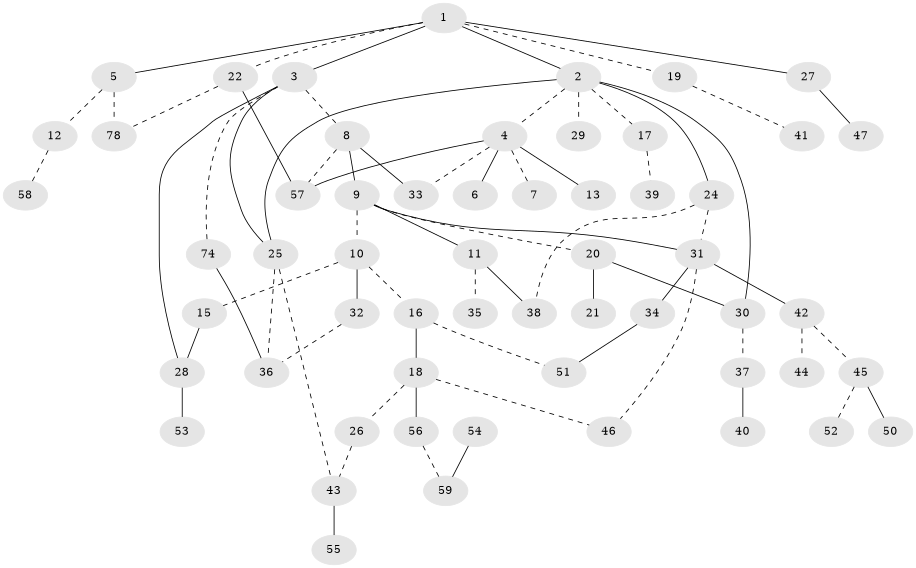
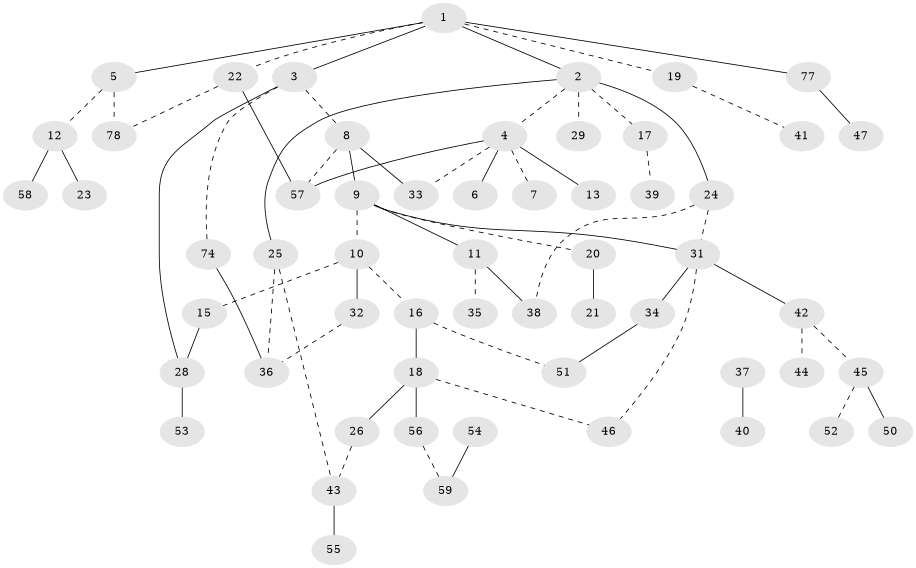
node "27": label "27" -> "77"
edge "3" -- "25": removed
edge "12" -- "58": style dashed -> solid
node "23": added
node "30": removed
edge "18" -- "26": style dashed -> solid
